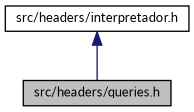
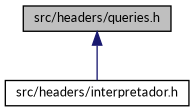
edge "src/headers/queries.h" -> "src/headers/interpretador.h": reversed
